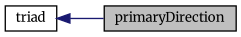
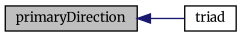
edge "primaryDirection" -> "triad": reversed
